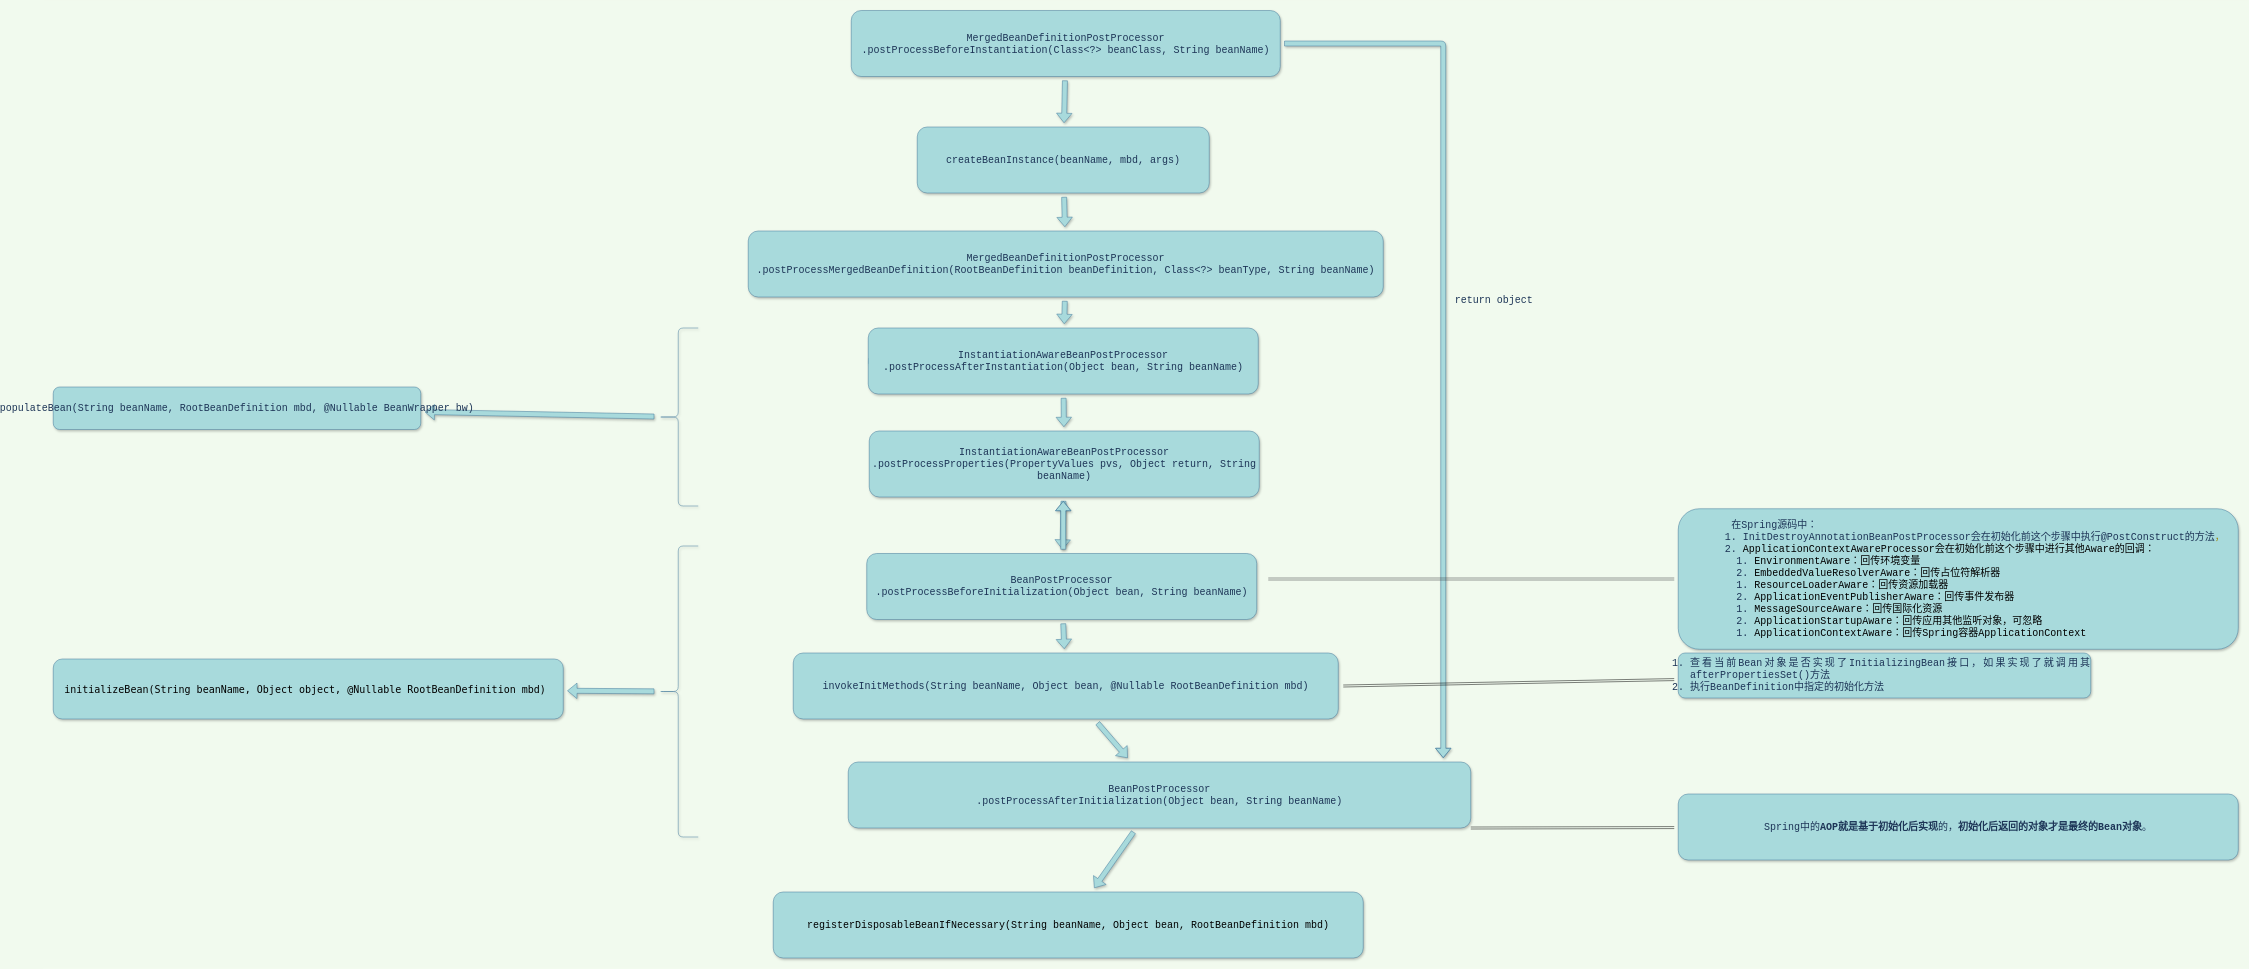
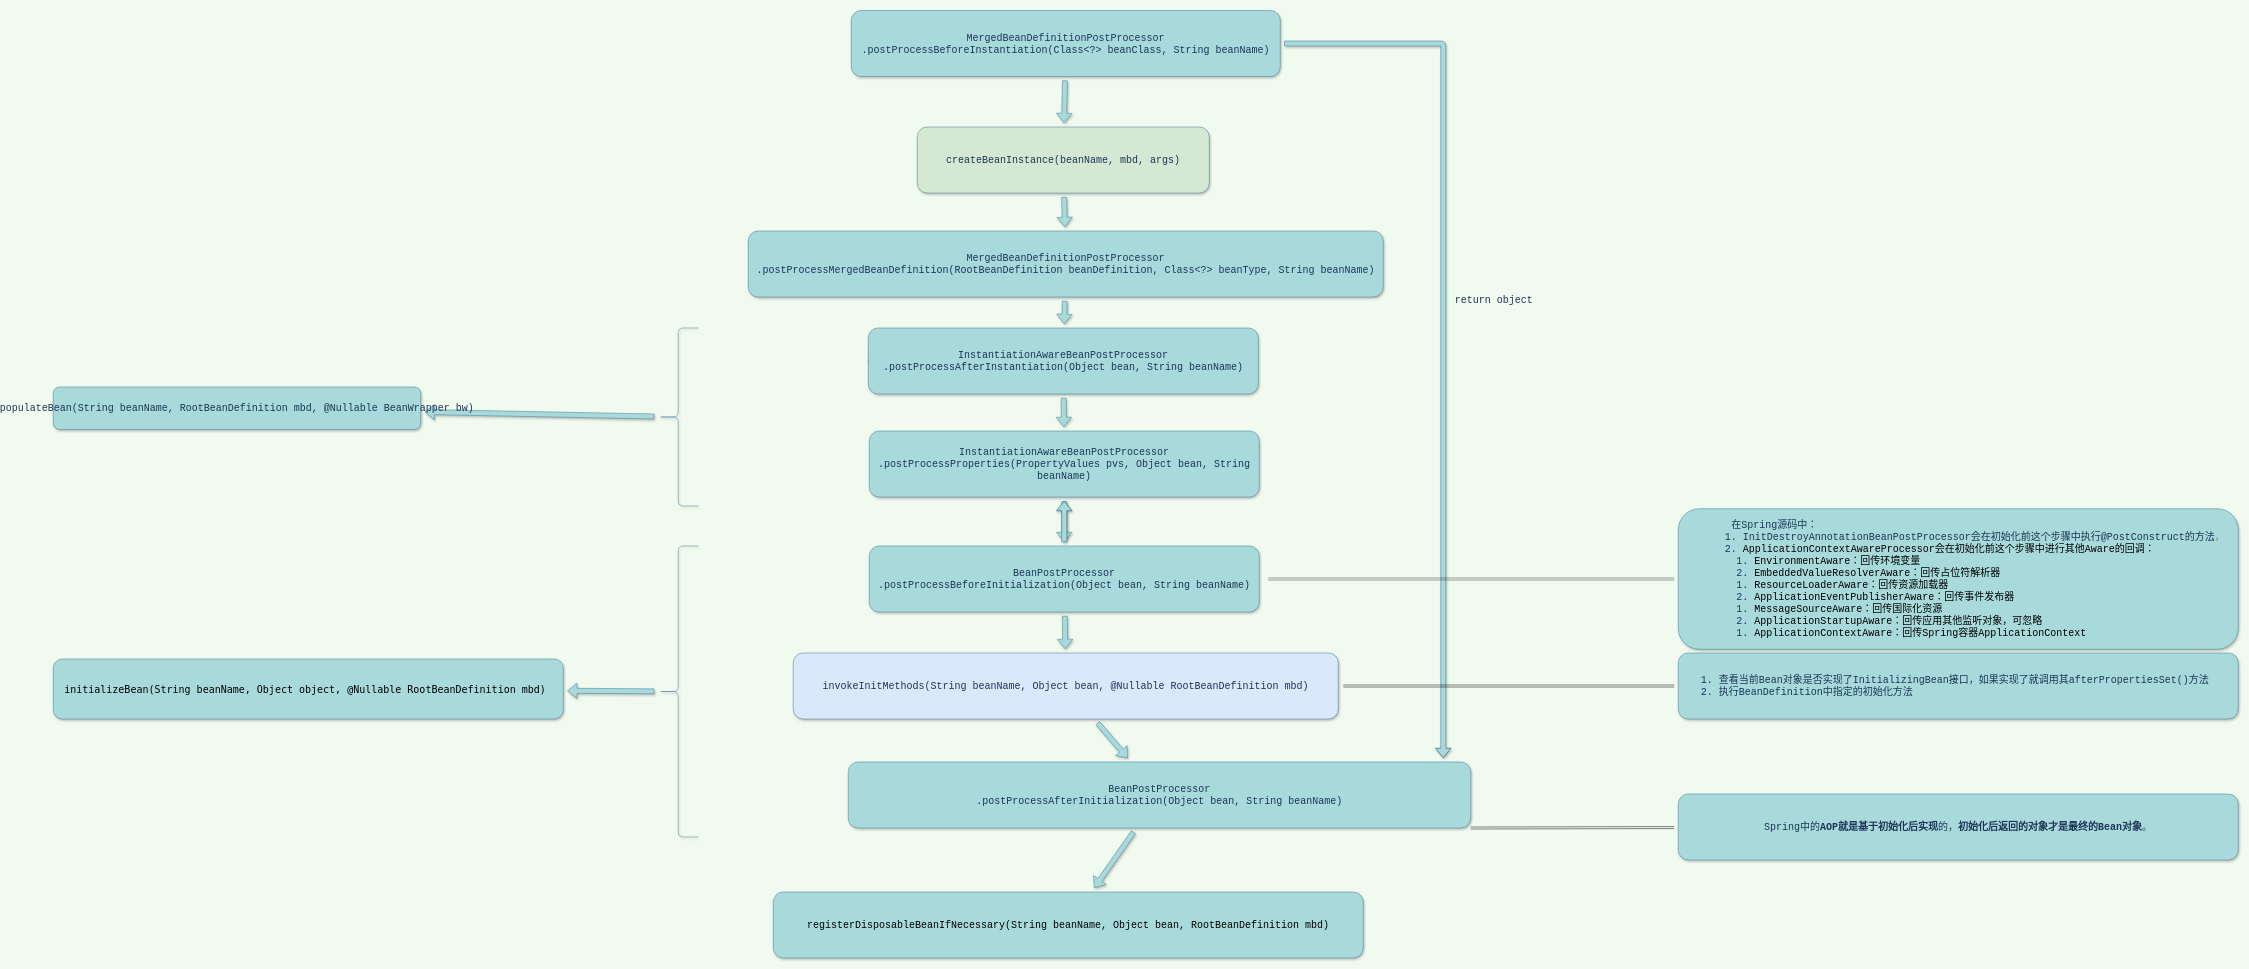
node "createBeanInstance(beanName, mbd, args)": fillcolor #a8dadc -> #d5e8d4
node "InstantiationAwareBeanPostProcessor .postProcessProperties(PropertyValues pvs, Object return, String beanName)": label "InstantiationAwareBeanPostProcessor .postProcessProperties(PropertyValues pvs, Object return, String beanName)" -> "InstantiationAwareBeanPostProcessor .postProcessProperties(PropertyValues pvs, Object bean, String beanName)"
node "BeanPostProcessor .postProcessBeforeInitialization(Object bean, String beanName)": moved (1062, 586) -> (1064, 579)
node "查看当前Bean对象是否实现了InitializingBean接口，如果实现了就调用其afterPropertiesSet()方法 执行BeanDefinition中指定的初始化方法": size 413x45 -> 560x66
node "invokeInitMethods(String beanName, Object bean, @Nullable RootBeanDefinition mbd)": fillcolor #a8dadc -> #dae8fc
